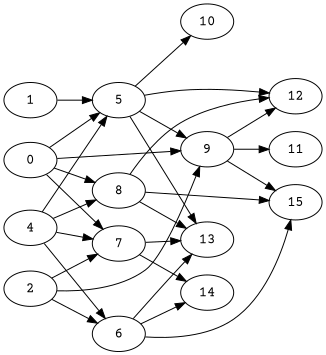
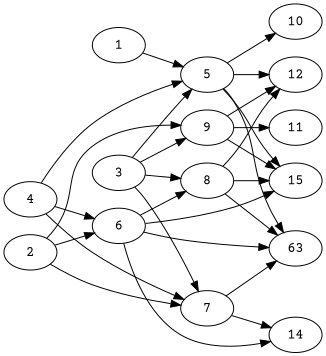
edge "5" -> "9": now "5" -> "15"
node "0": label "0" -> "3"
edge "4" -> "8": now "6" -> "8"
node "13": label "13" -> "63"
